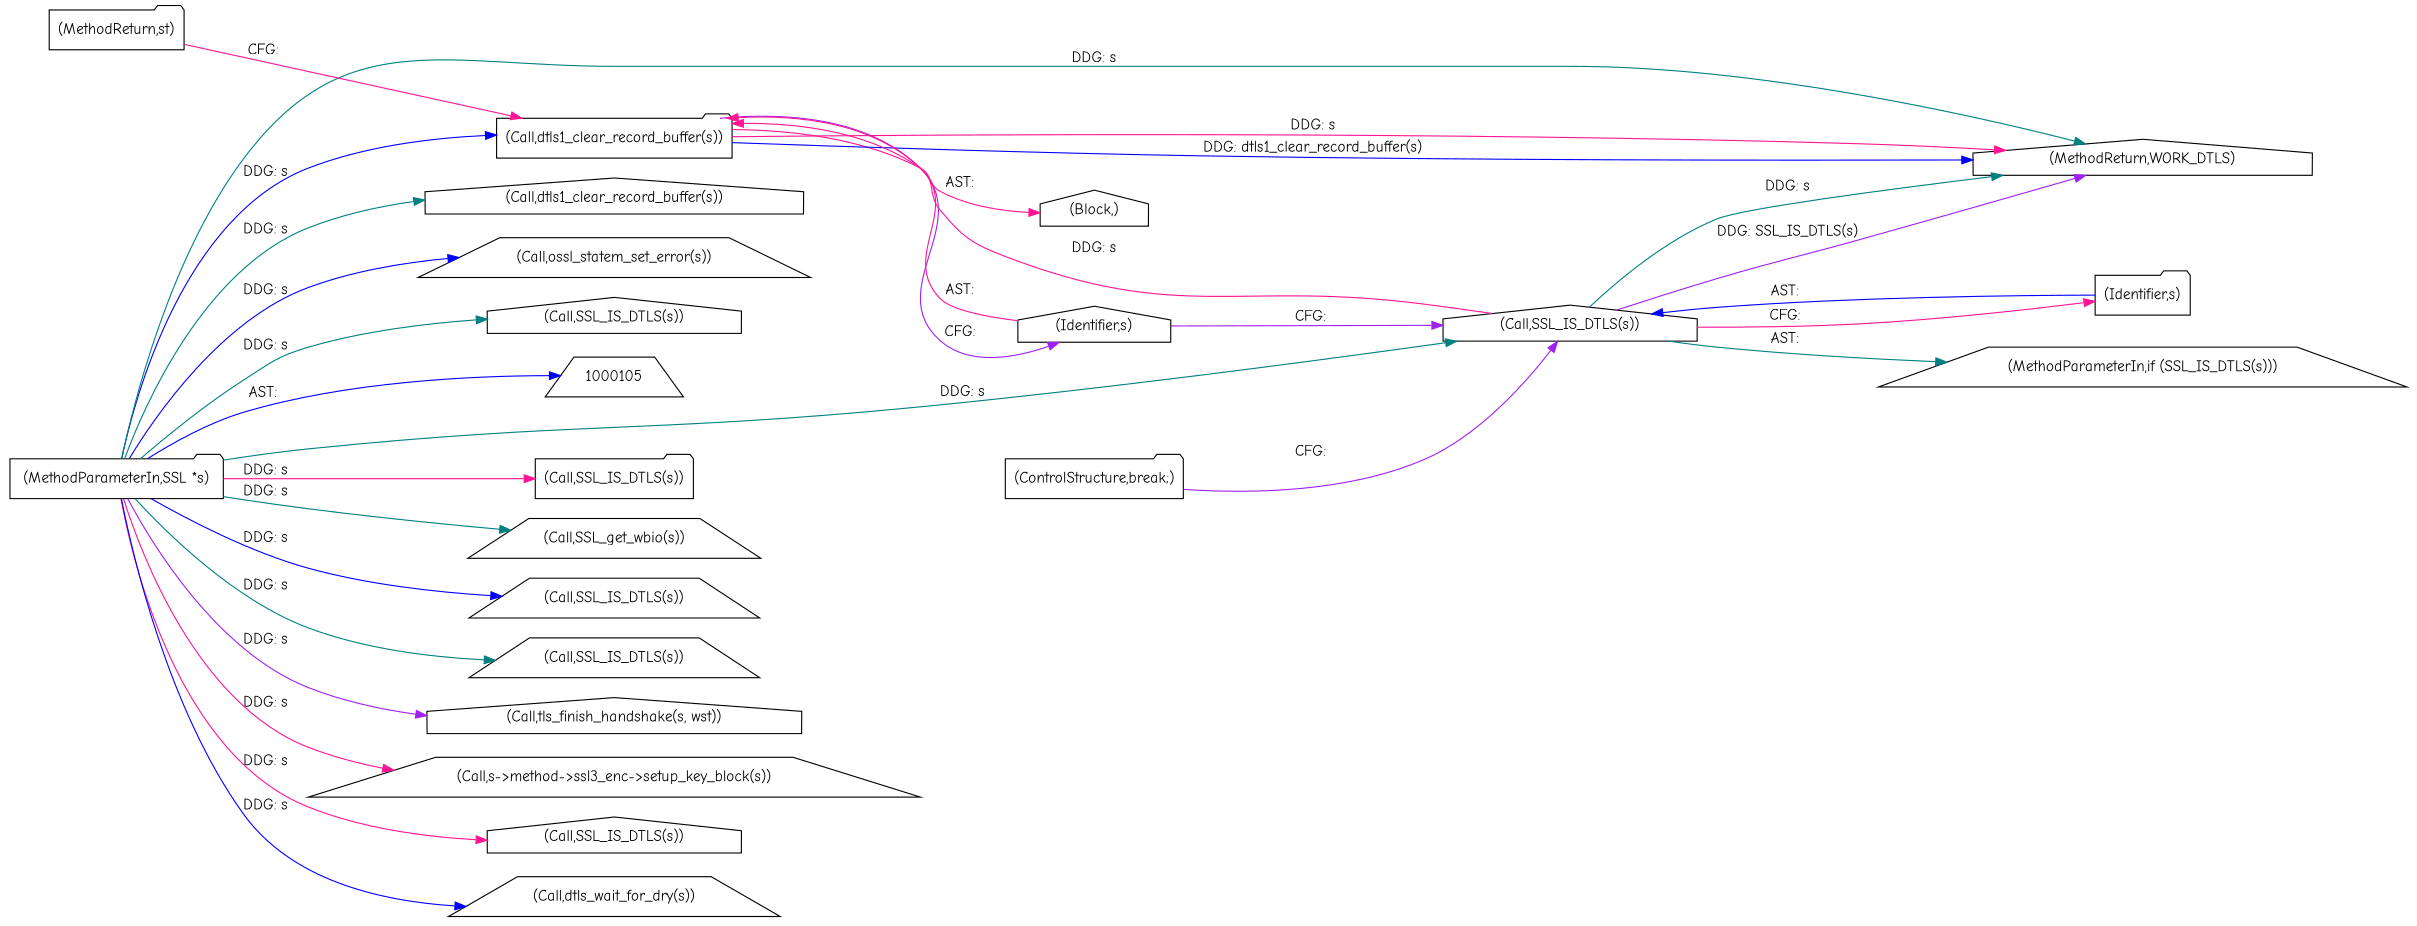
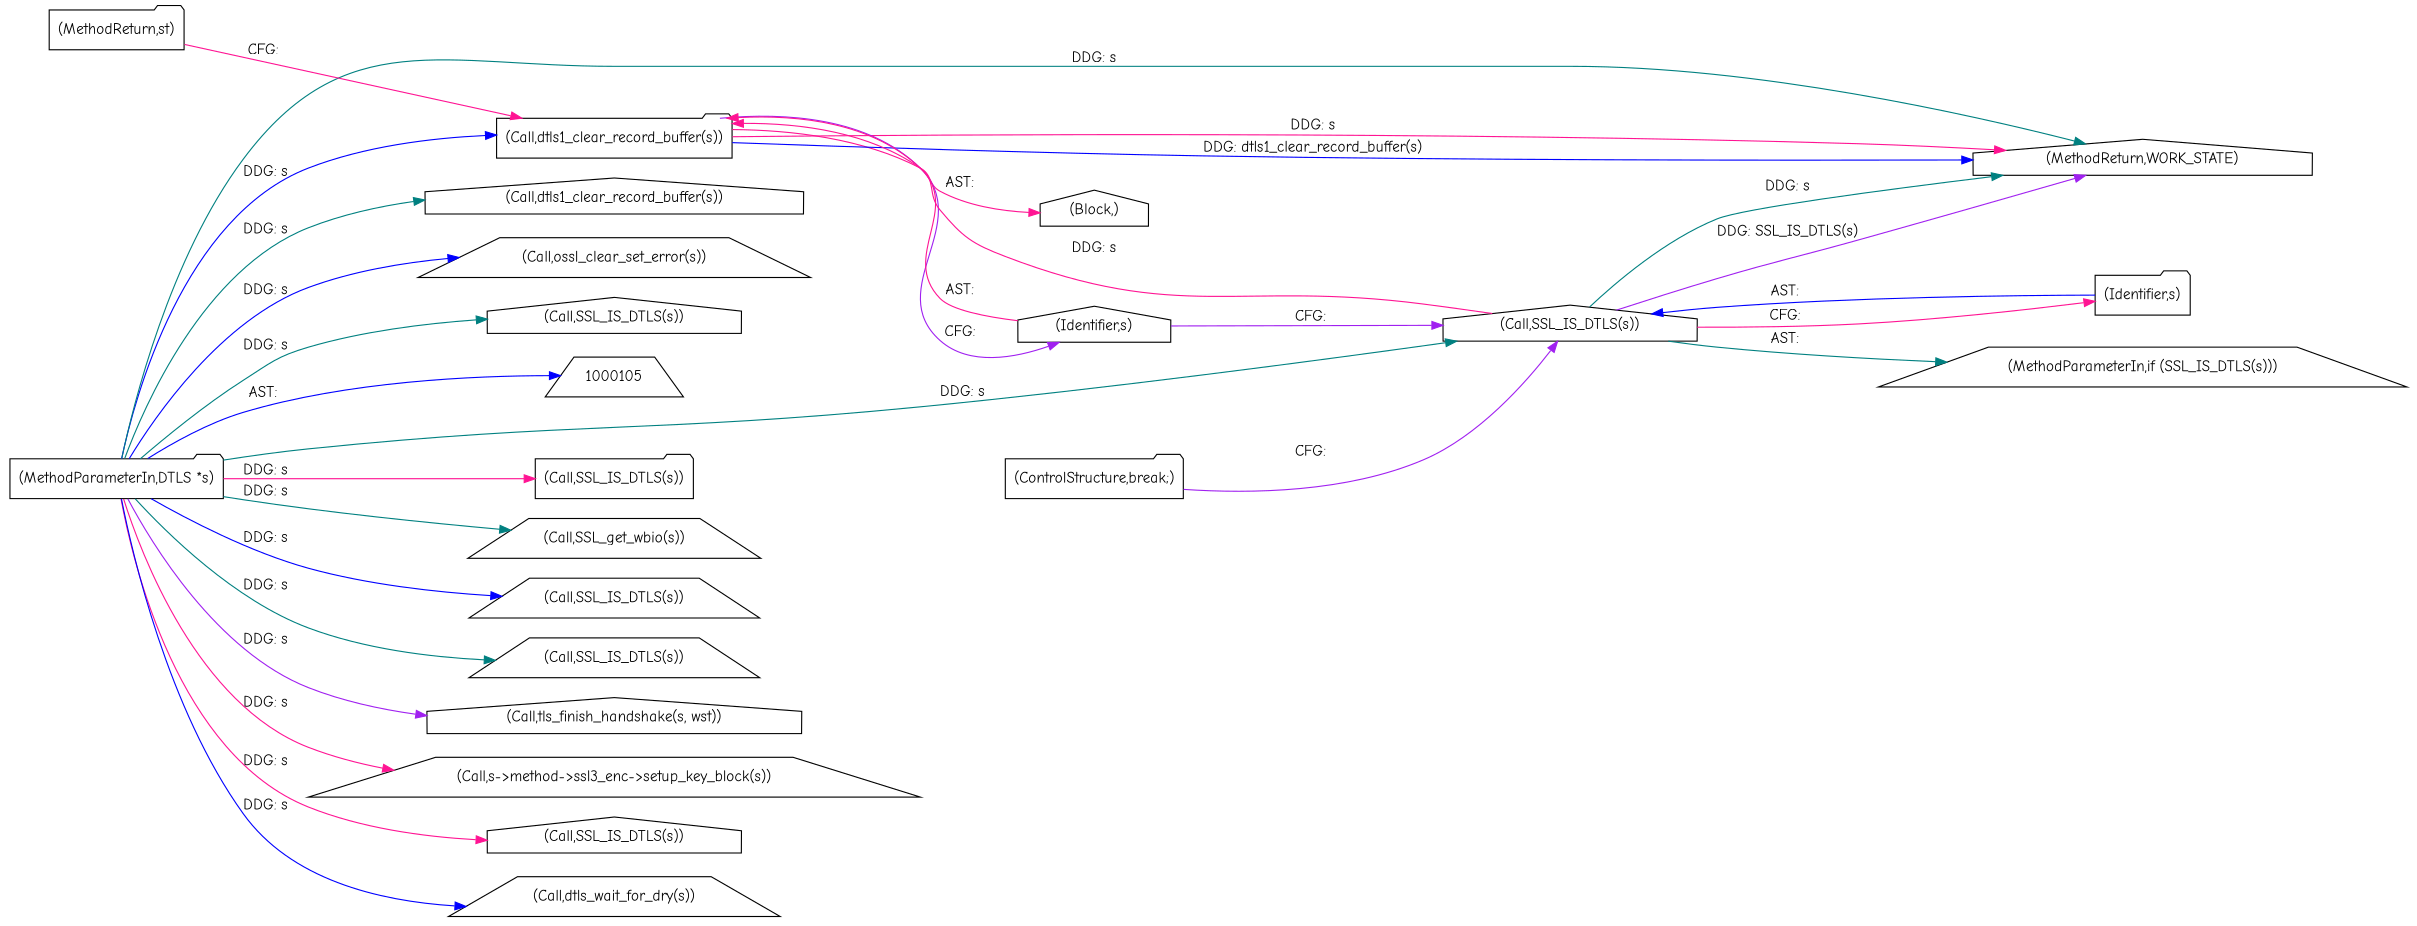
node "(MethodReturn,WORK_DTLS)": label "(MethodReturn,WORK_DTLS)" -> "(MethodReturn,WORK_STATE)"
node "(Call,ossl_statem_set_error(s))": label "(Call,ossl_statem_set_error(s))" -> "(Call,ossl_clear_set_error(s))"
node "(MethodParameterIn,SSL *s)": label "(MethodParameterIn,SSL *s)" -> "(MethodParameterIn,DTLS *s)"
